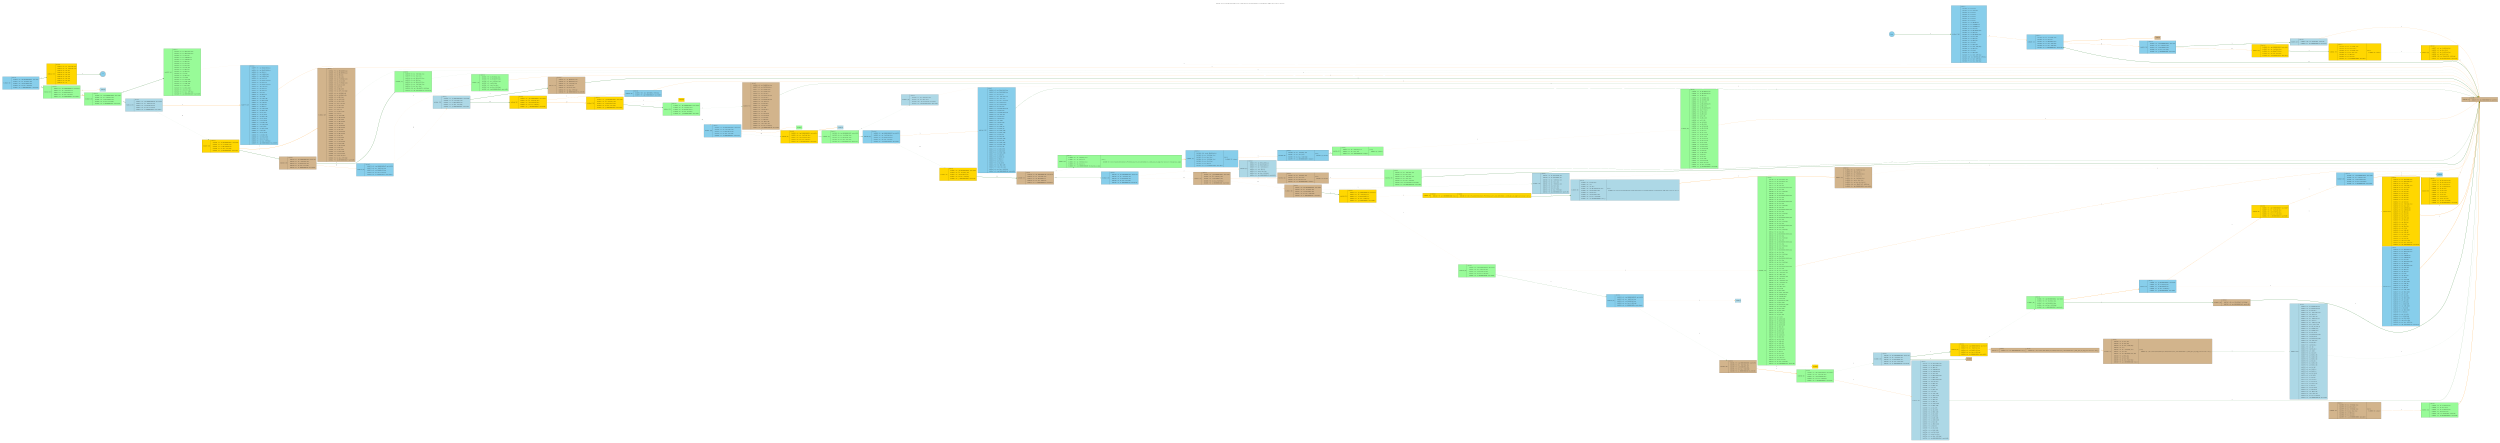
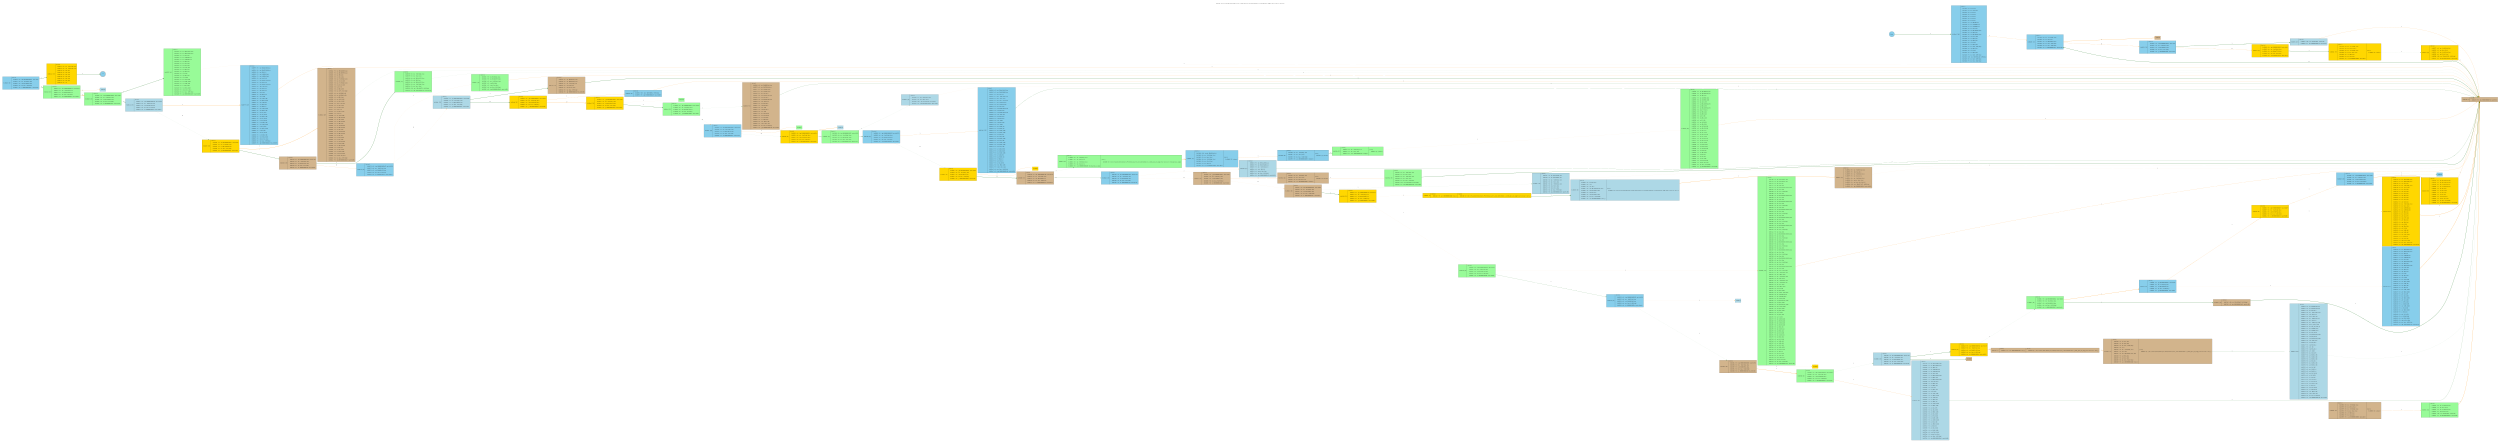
node "0x402c4d": fillcolor gold -> palegreen
node "0x4029b8": added
